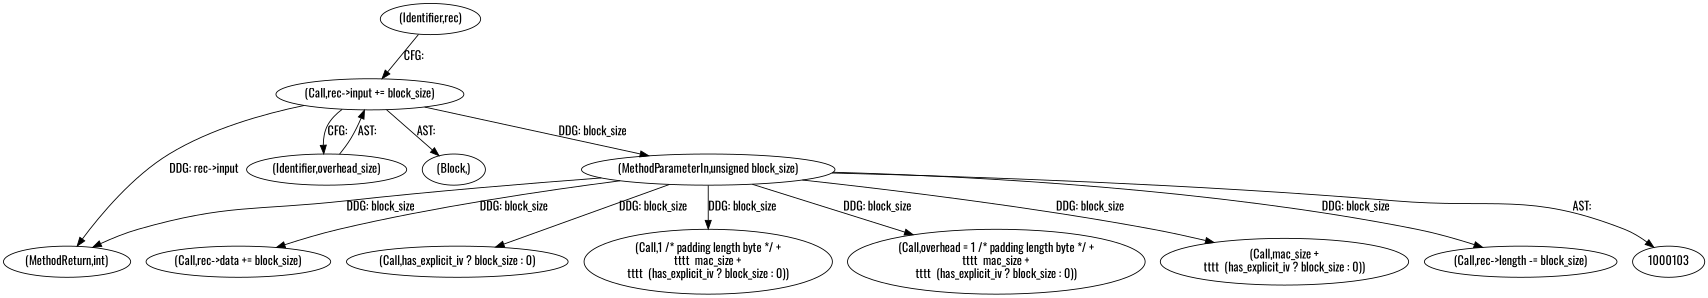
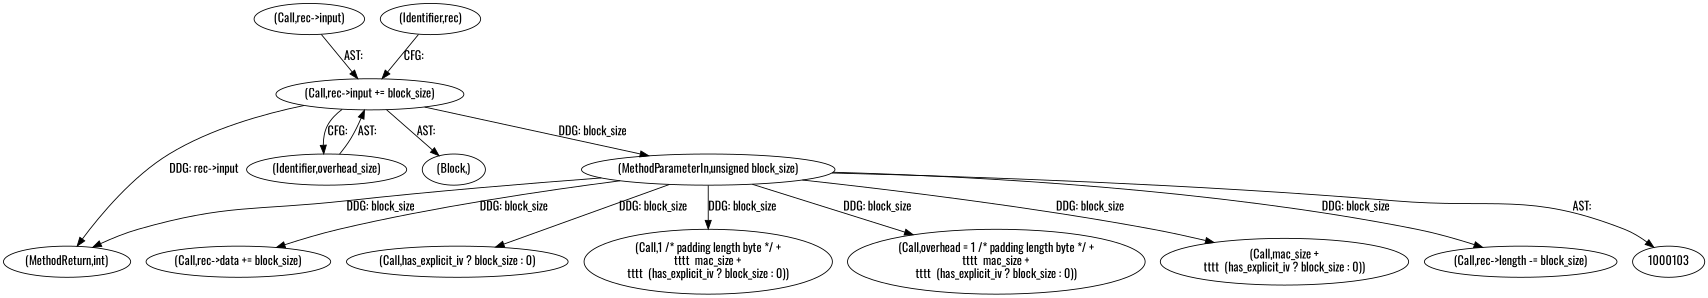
node "(Call,rec->input)": added
